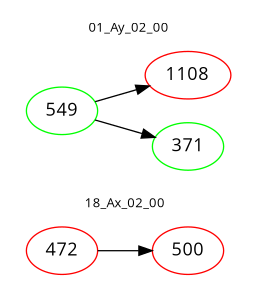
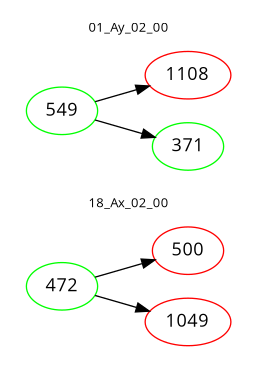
node "472": color red -> green
node "1049": added
